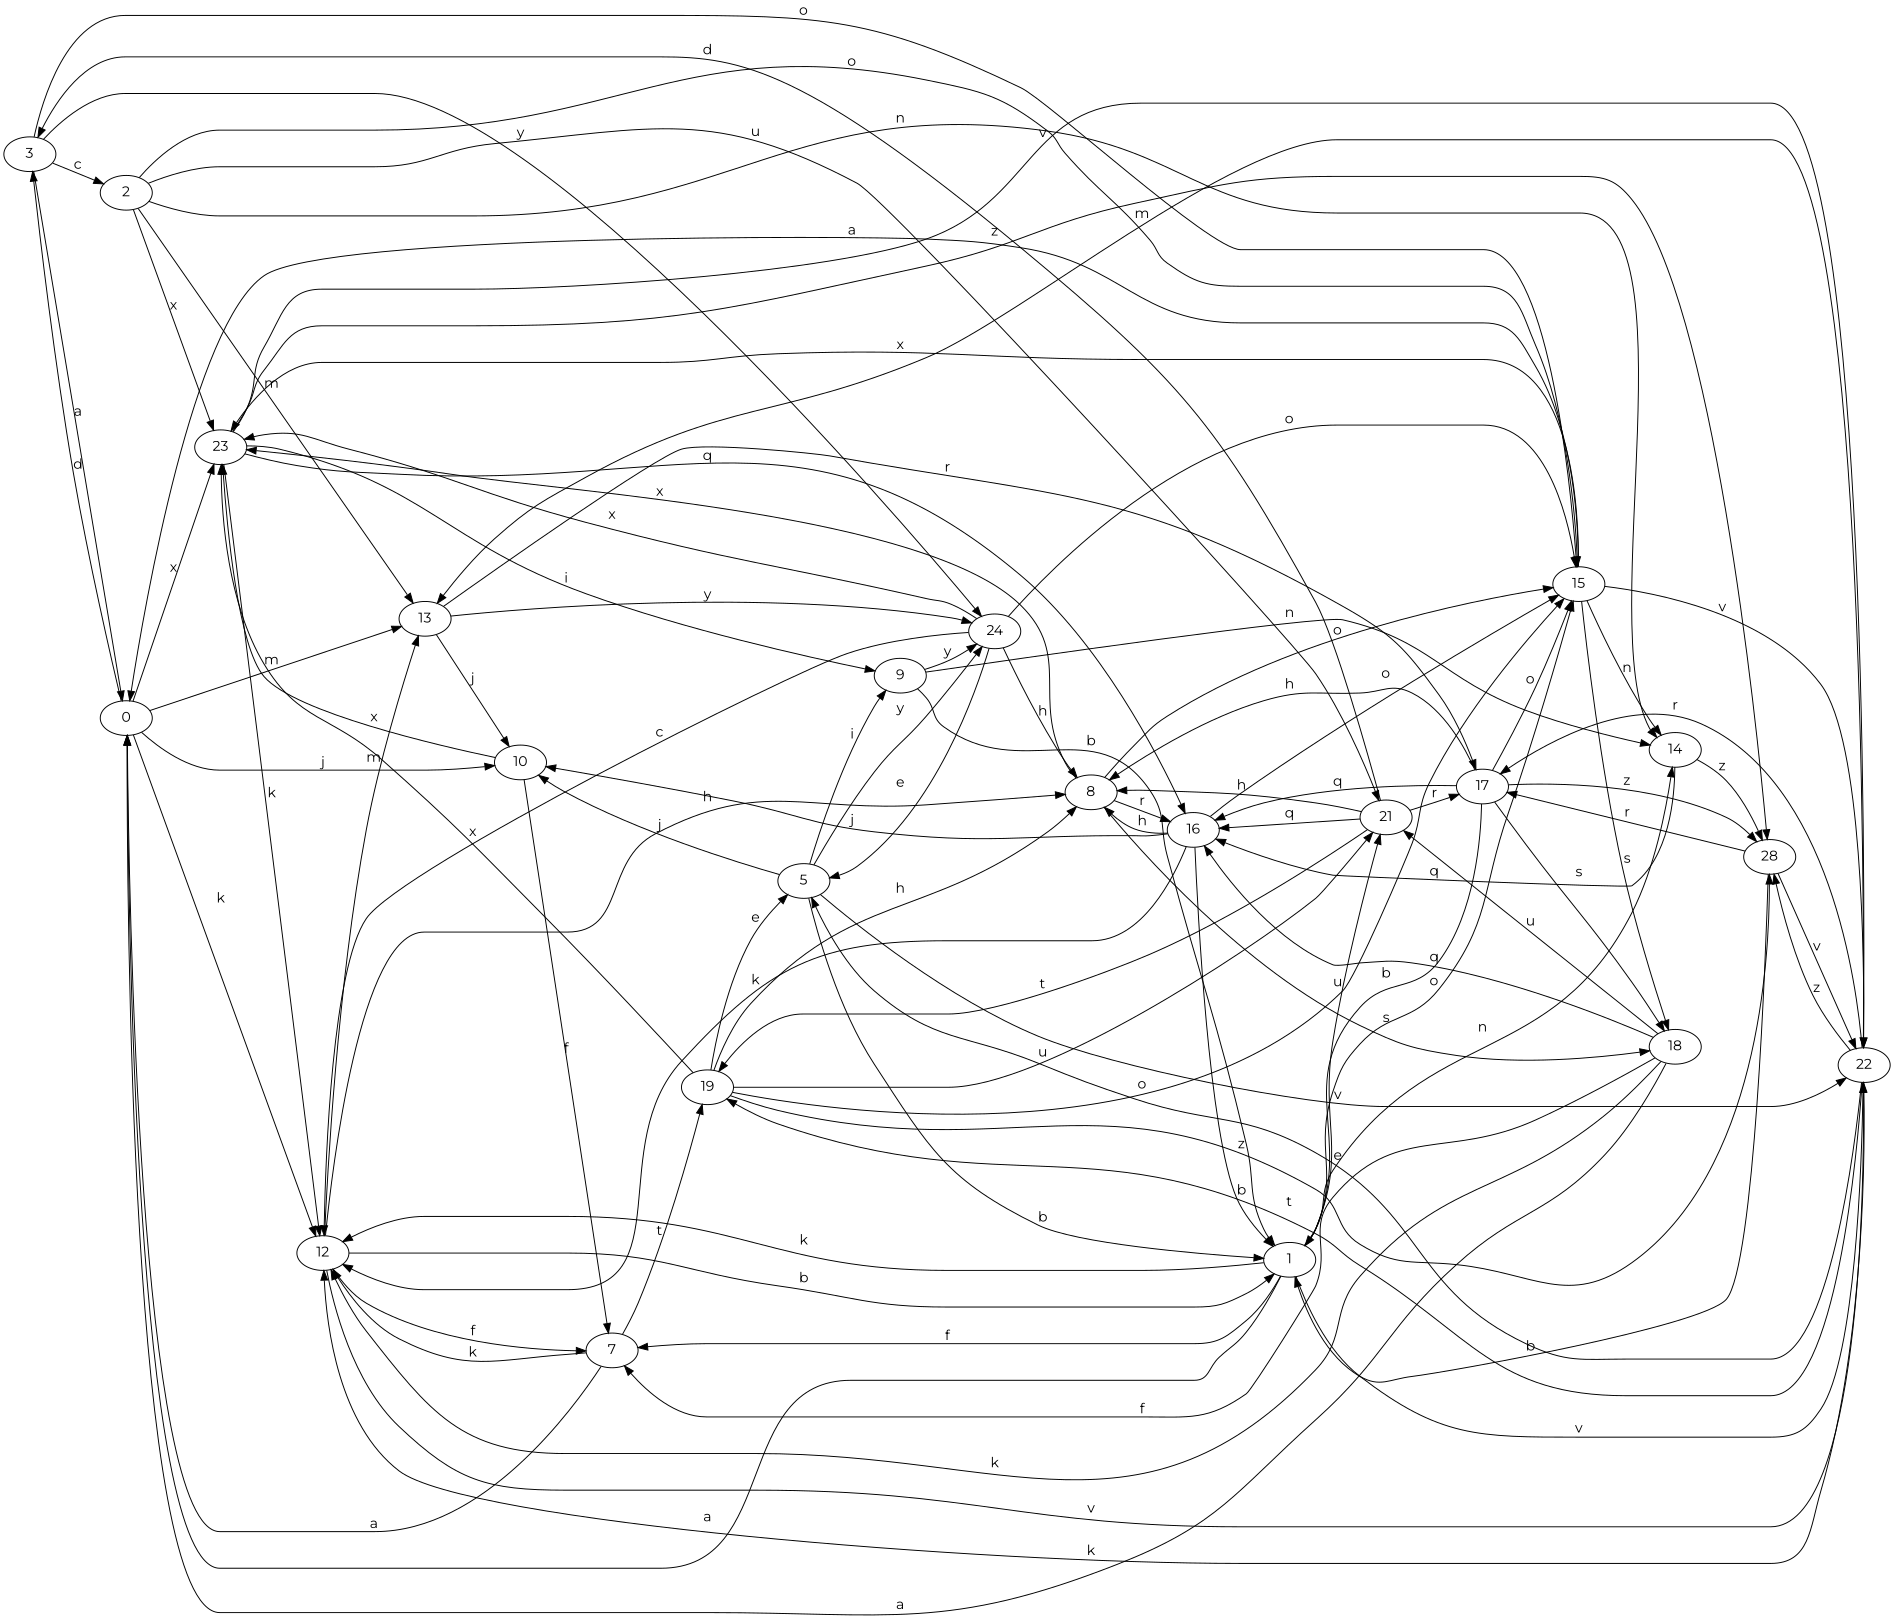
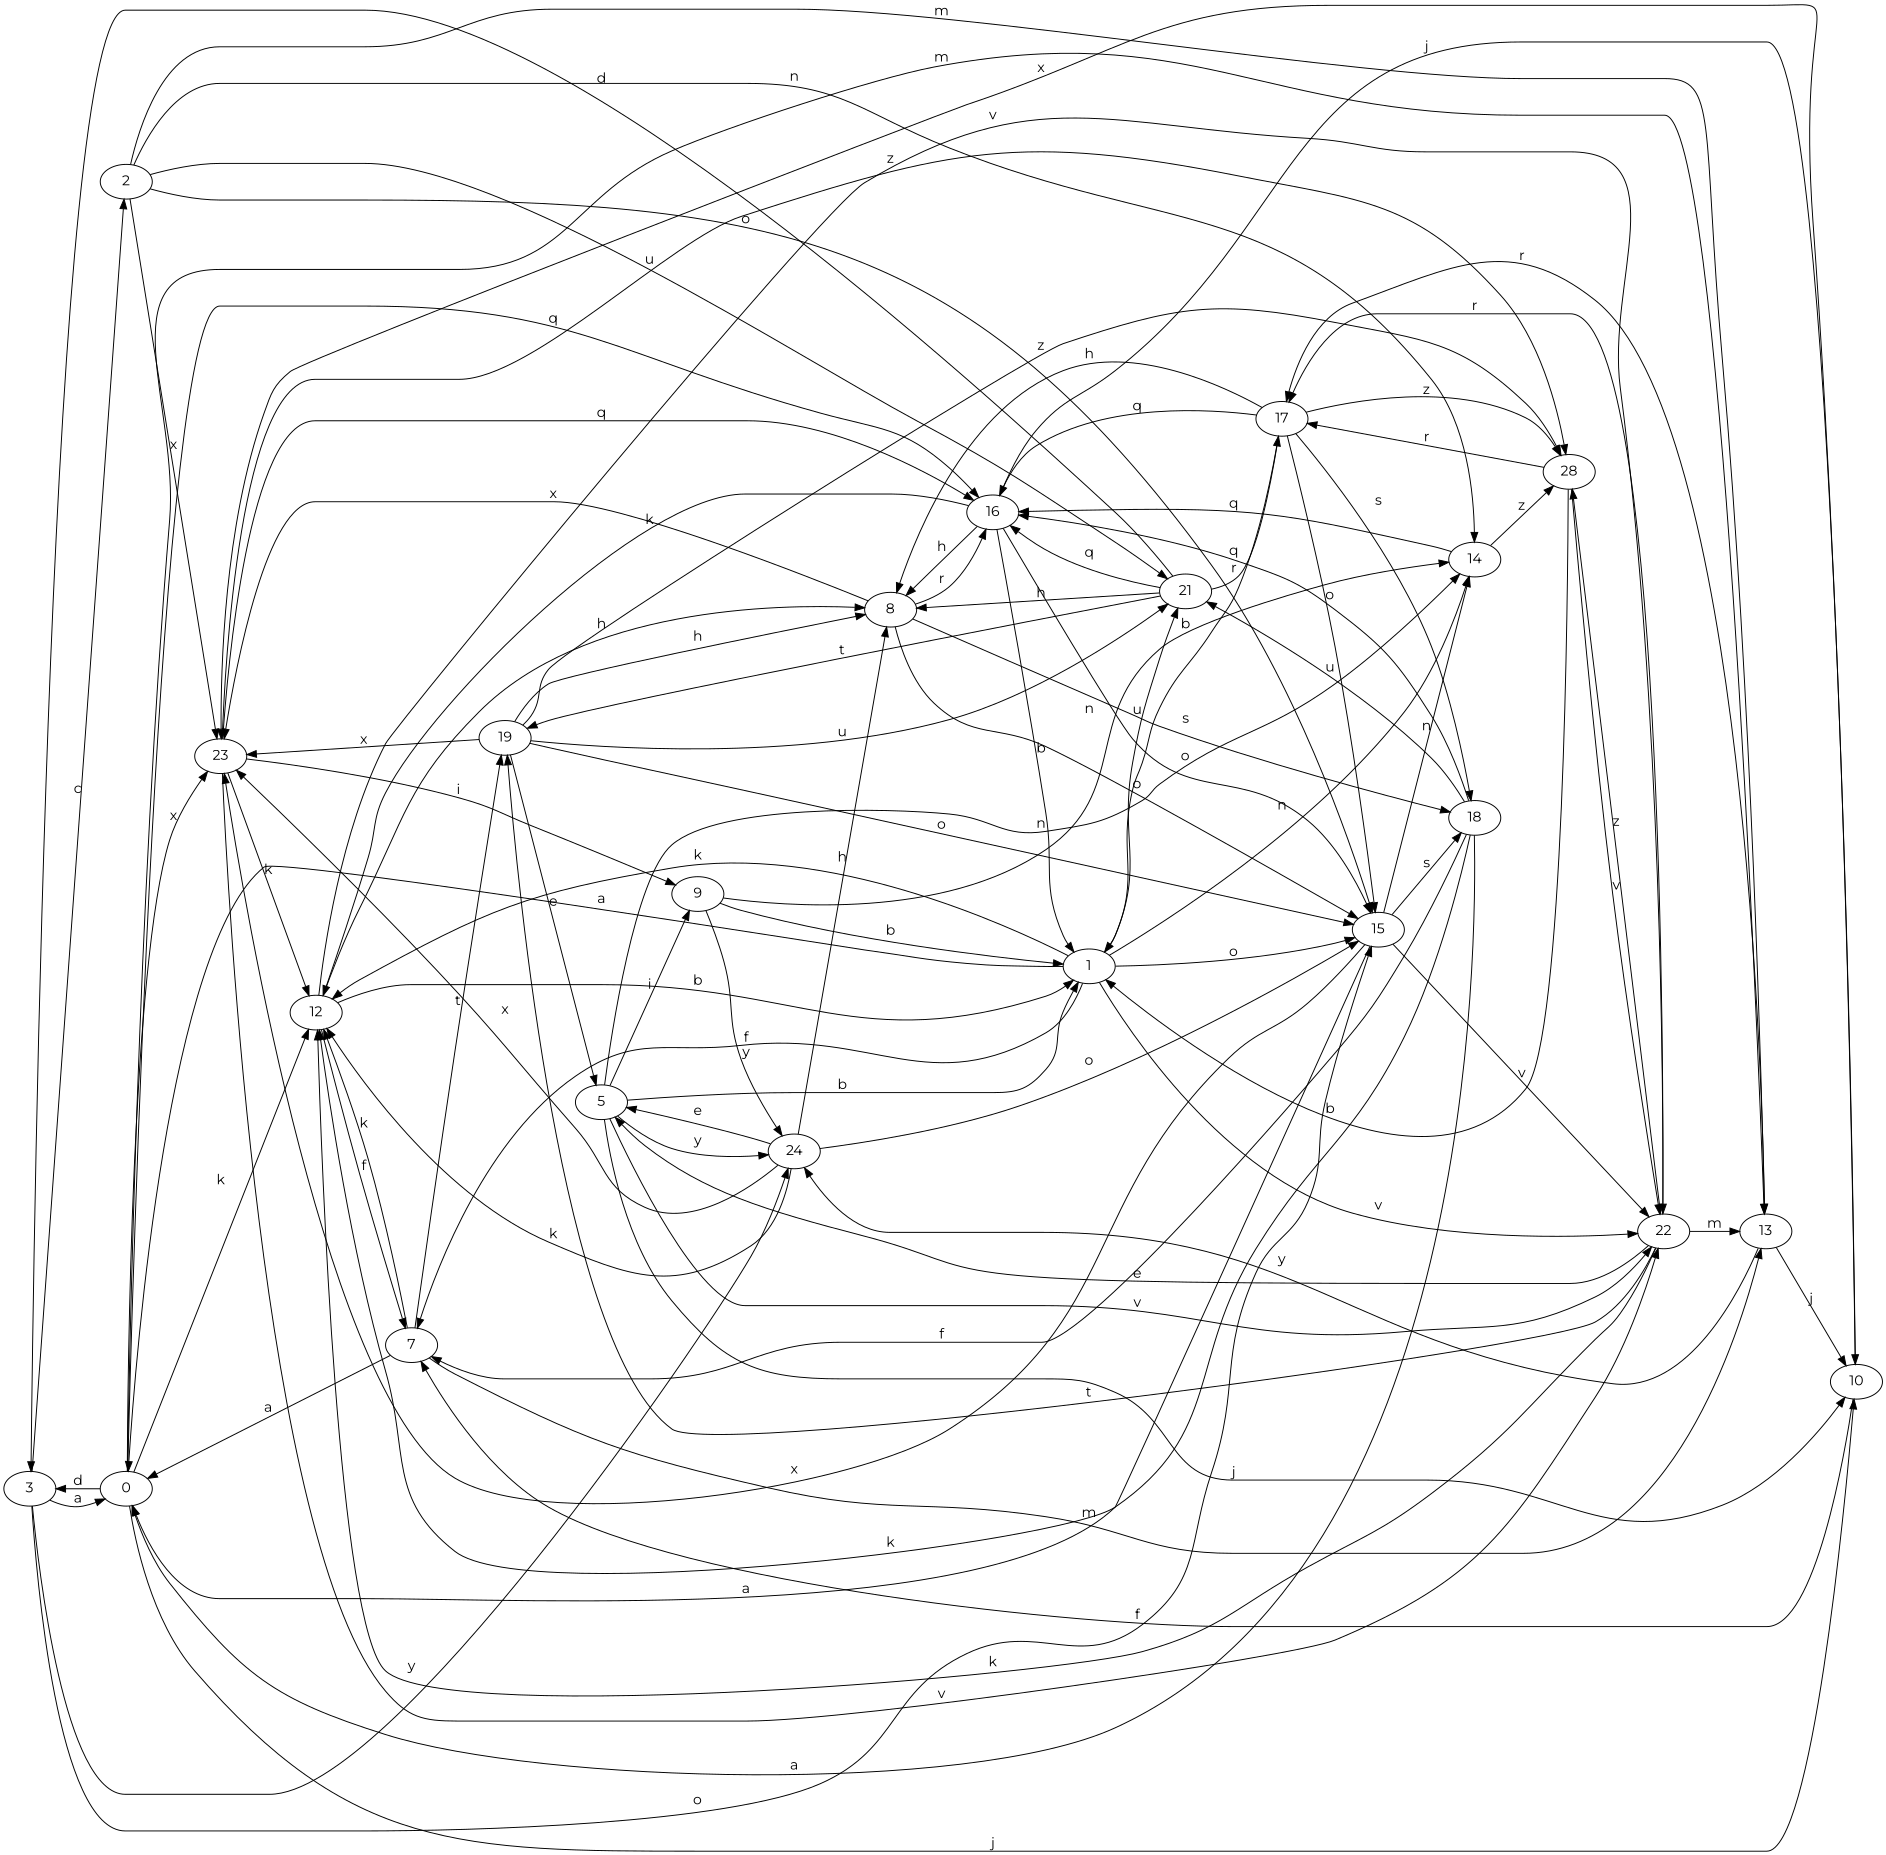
edge "0" -> "16": added, label "q"
edge "24" -> "12": label "c" -> "k"
edge "5" -> "14": added, label "n"
edge "12" -> "13": now "7" -> "13"
